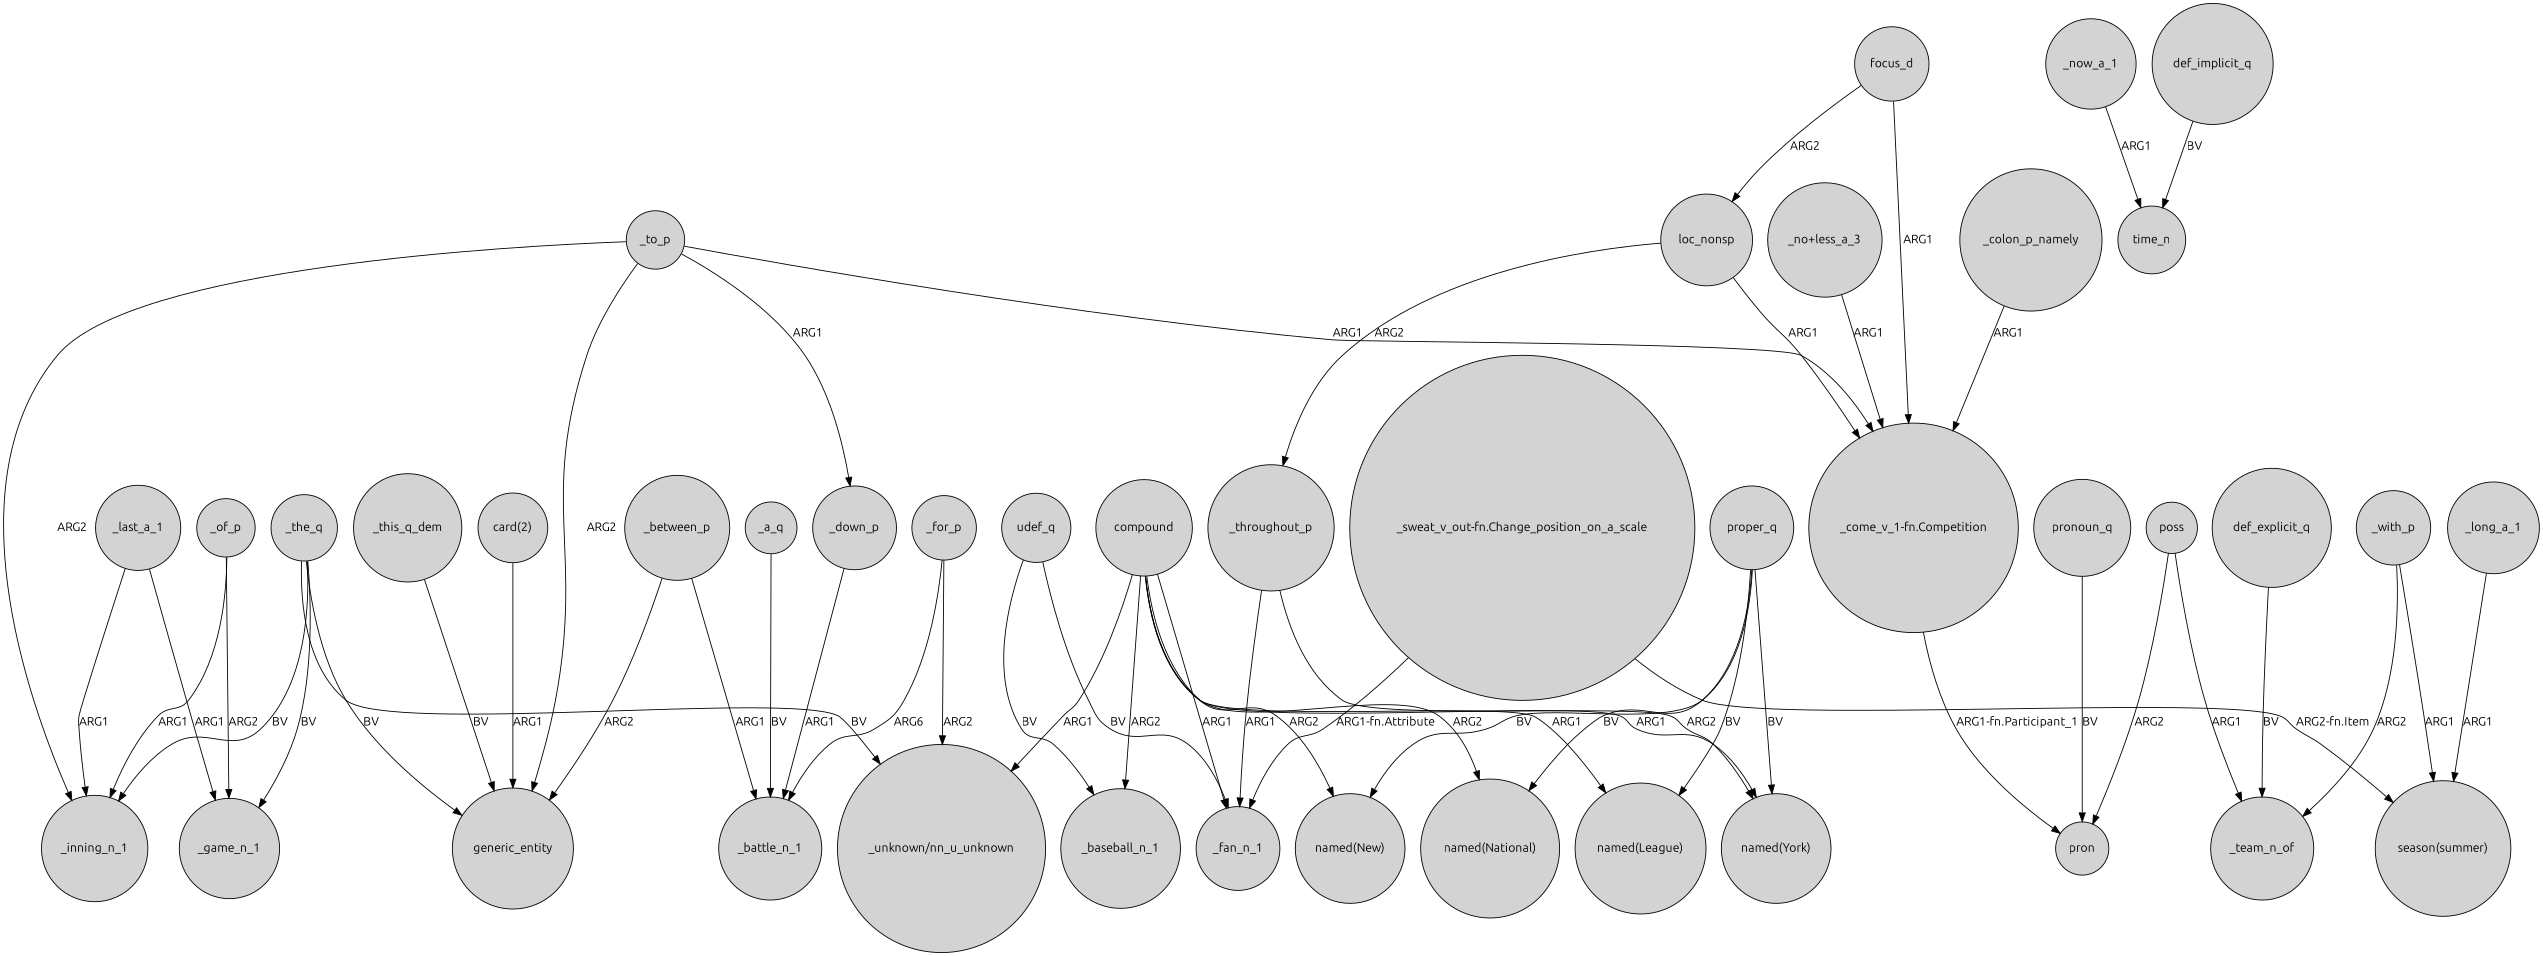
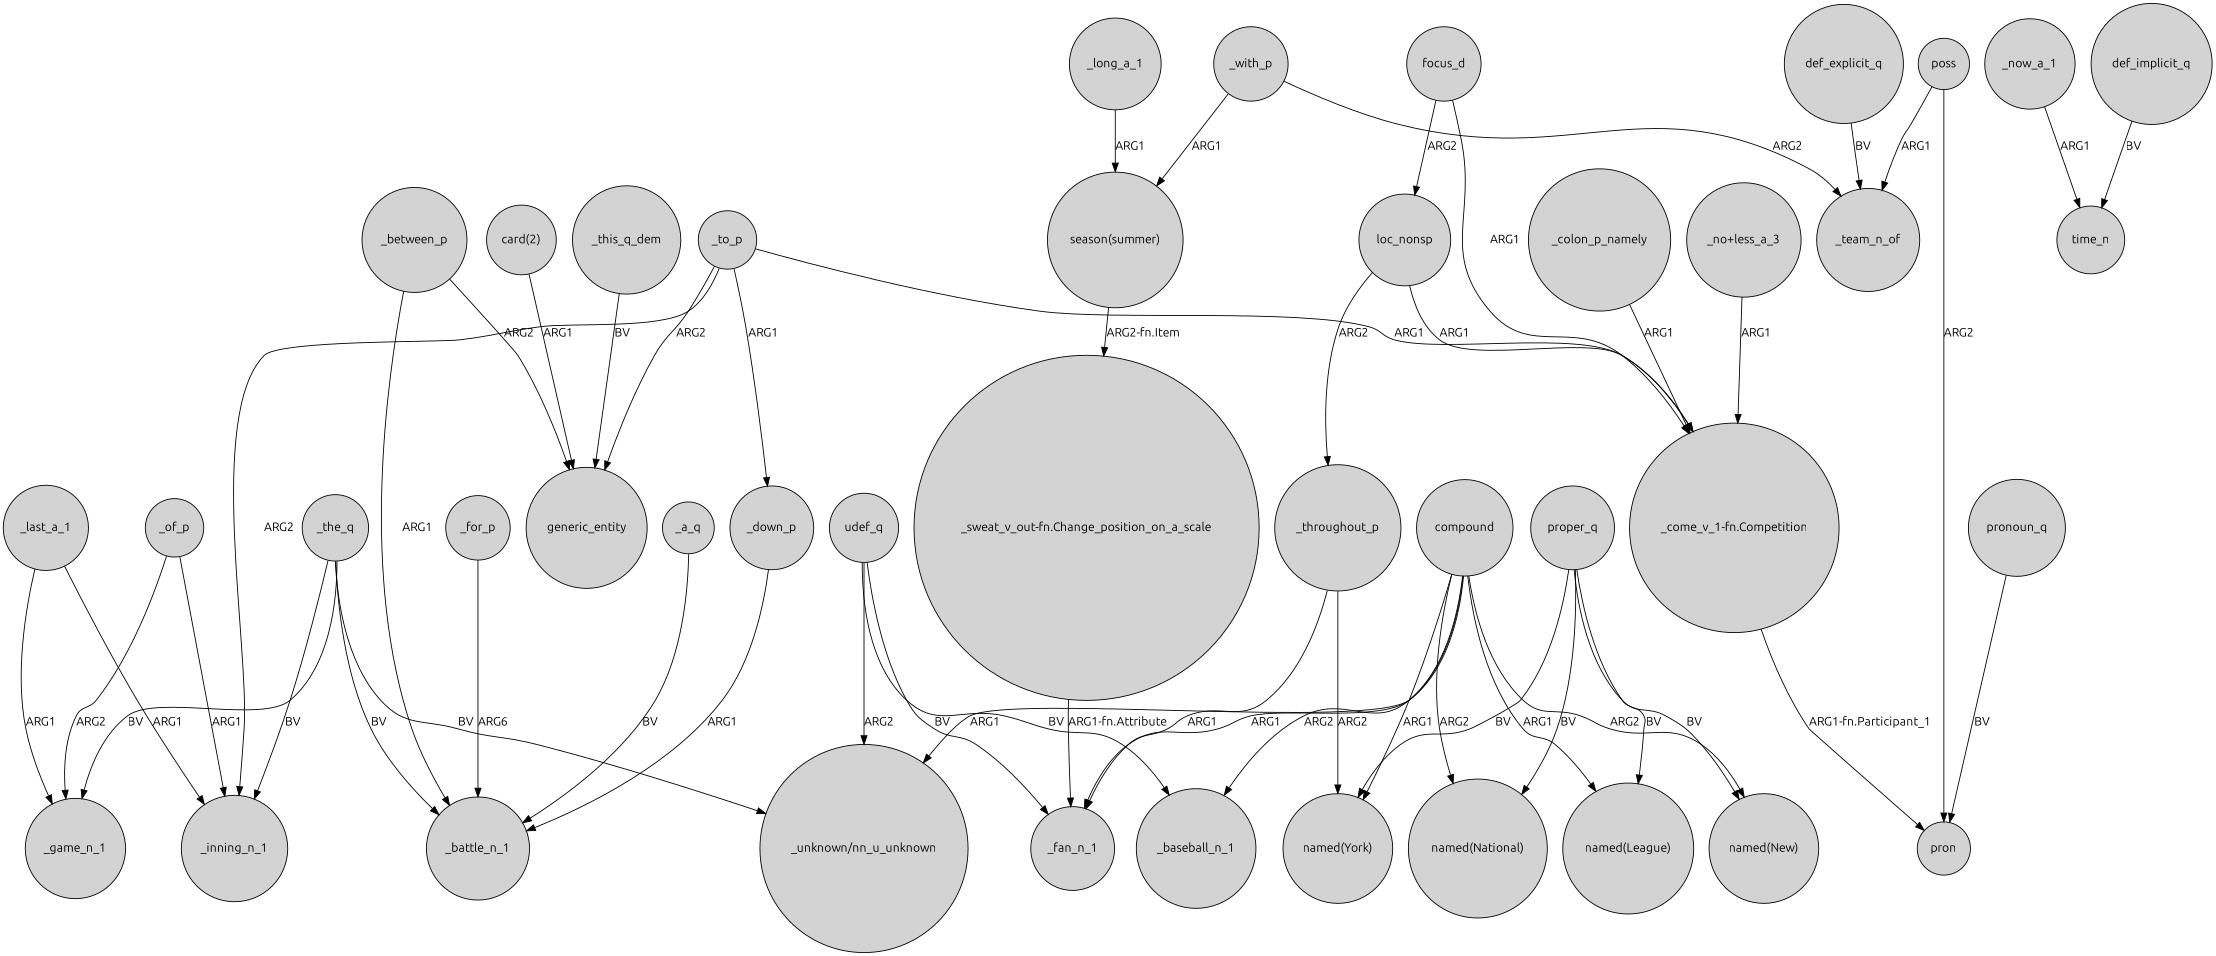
edge "_for_p" -> "_unknown/nn_u_unknown": now "udef_q" -> "_unknown/nn_u_unknown"
edge "_sweat_v_out-fn.Change_position_on_a_scale" -> "season(summer)": reversed
edge "_the_q" -> "generic_entity": now "_the_q" -> "_battle_n_1"
